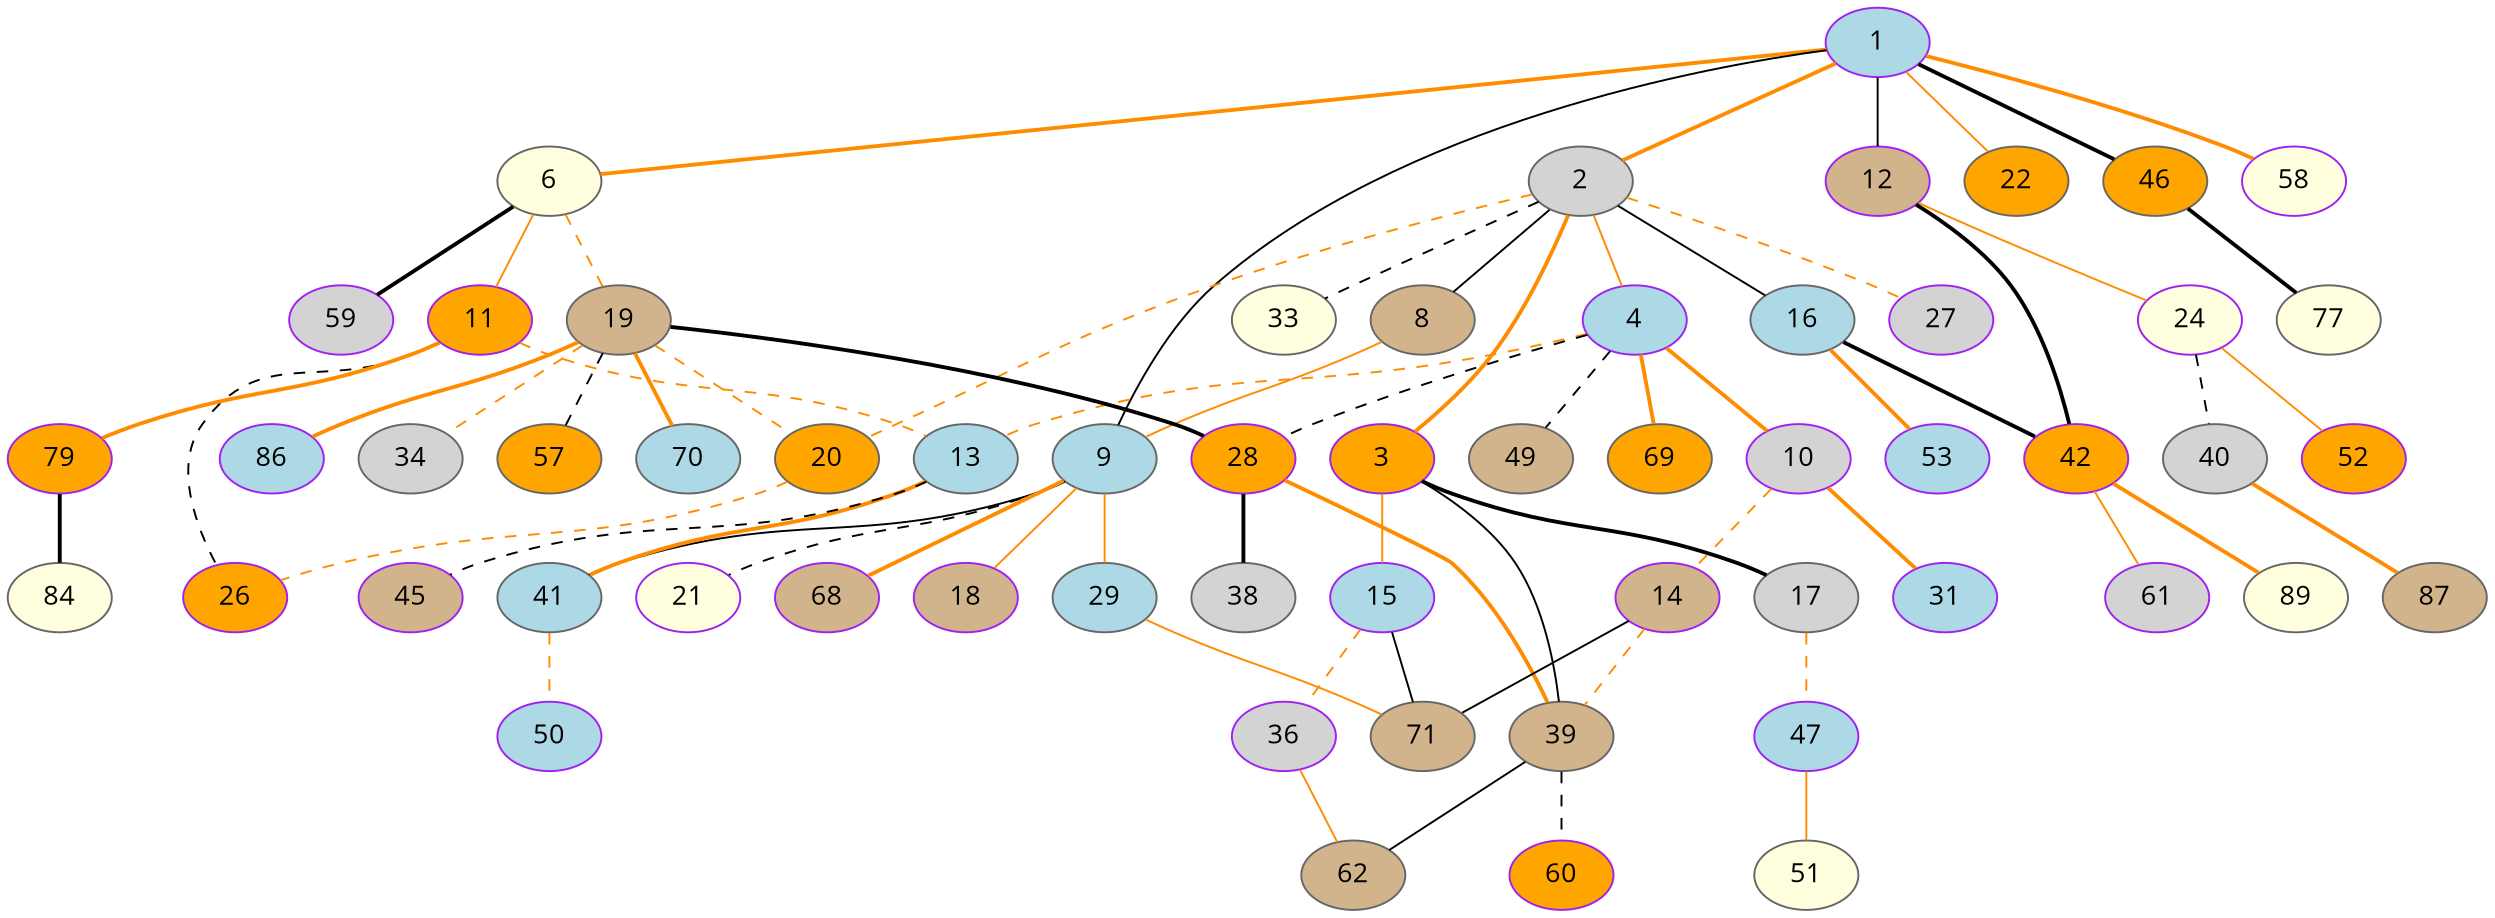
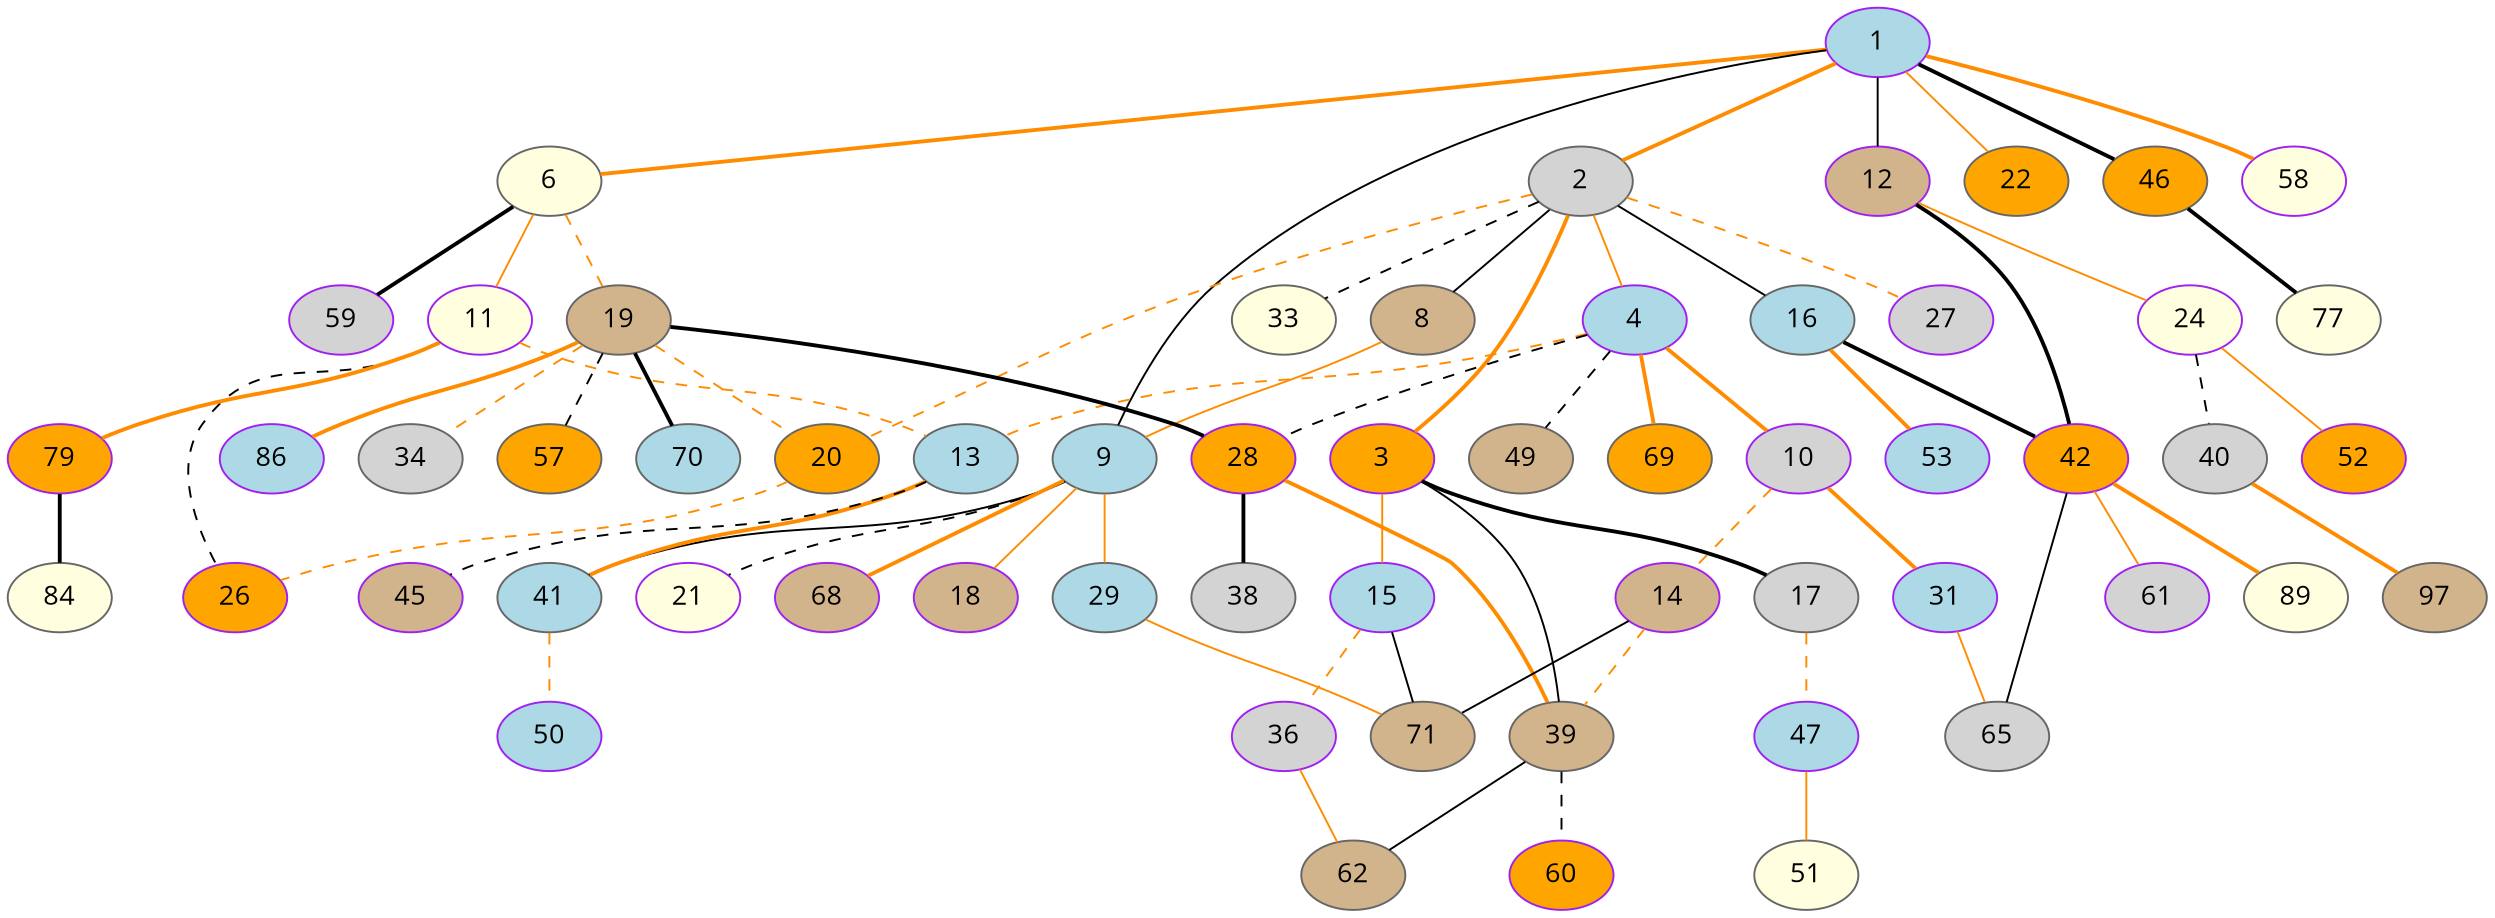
node "11": fillcolor orange -> lightyellow
edge "19" -- "70": color darkorange -> black
node "87": label "87" -> "97"
node "65": added
